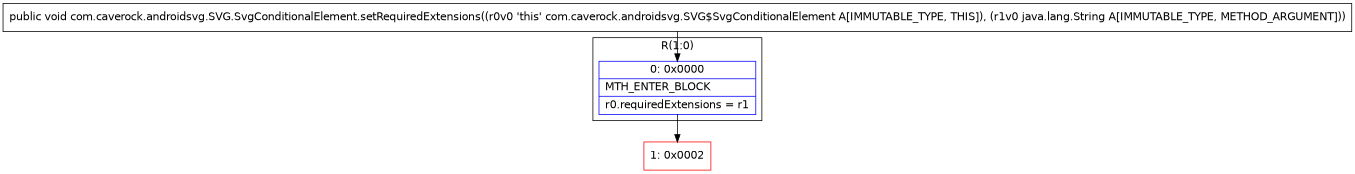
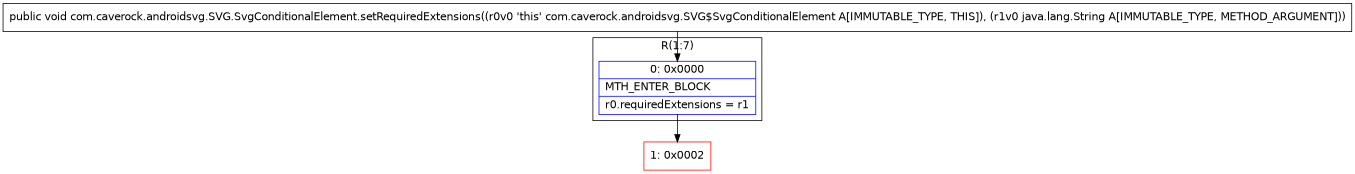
cluster "R(1:0)": label "R(1:0)" -> "R(1:7)"
